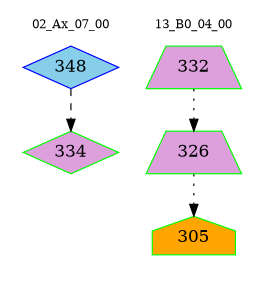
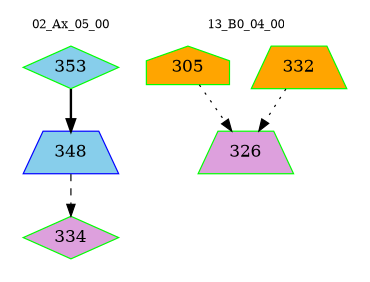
cluster "02_Ax_07_00": label "02_Ax_07_00" -> "02_Ax_05_00"
node "353": added
node "348": shape diamond -> trapezium
node "332": fillcolor plum -> orange
edge "326" -> "305": reversed
